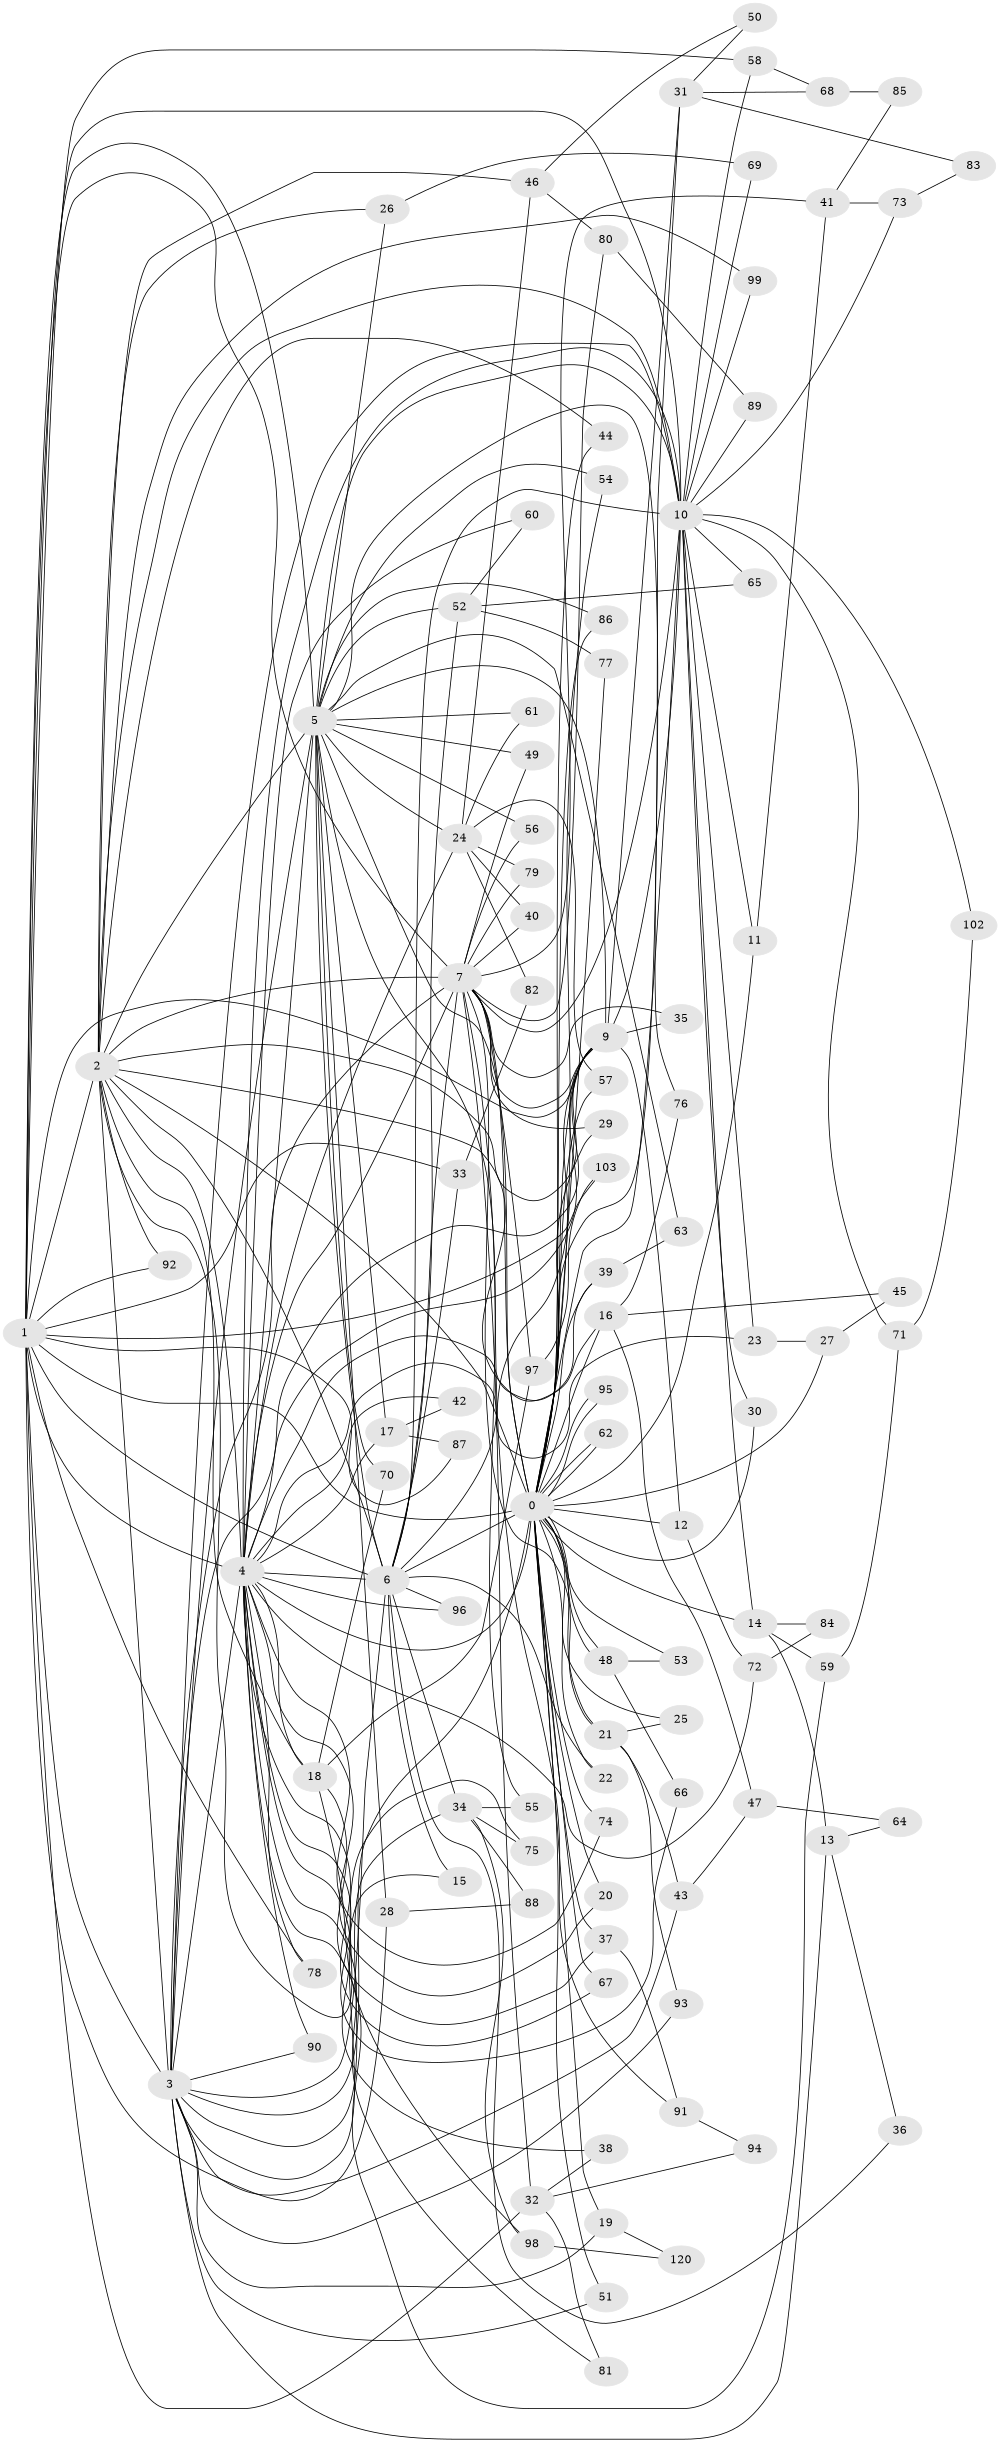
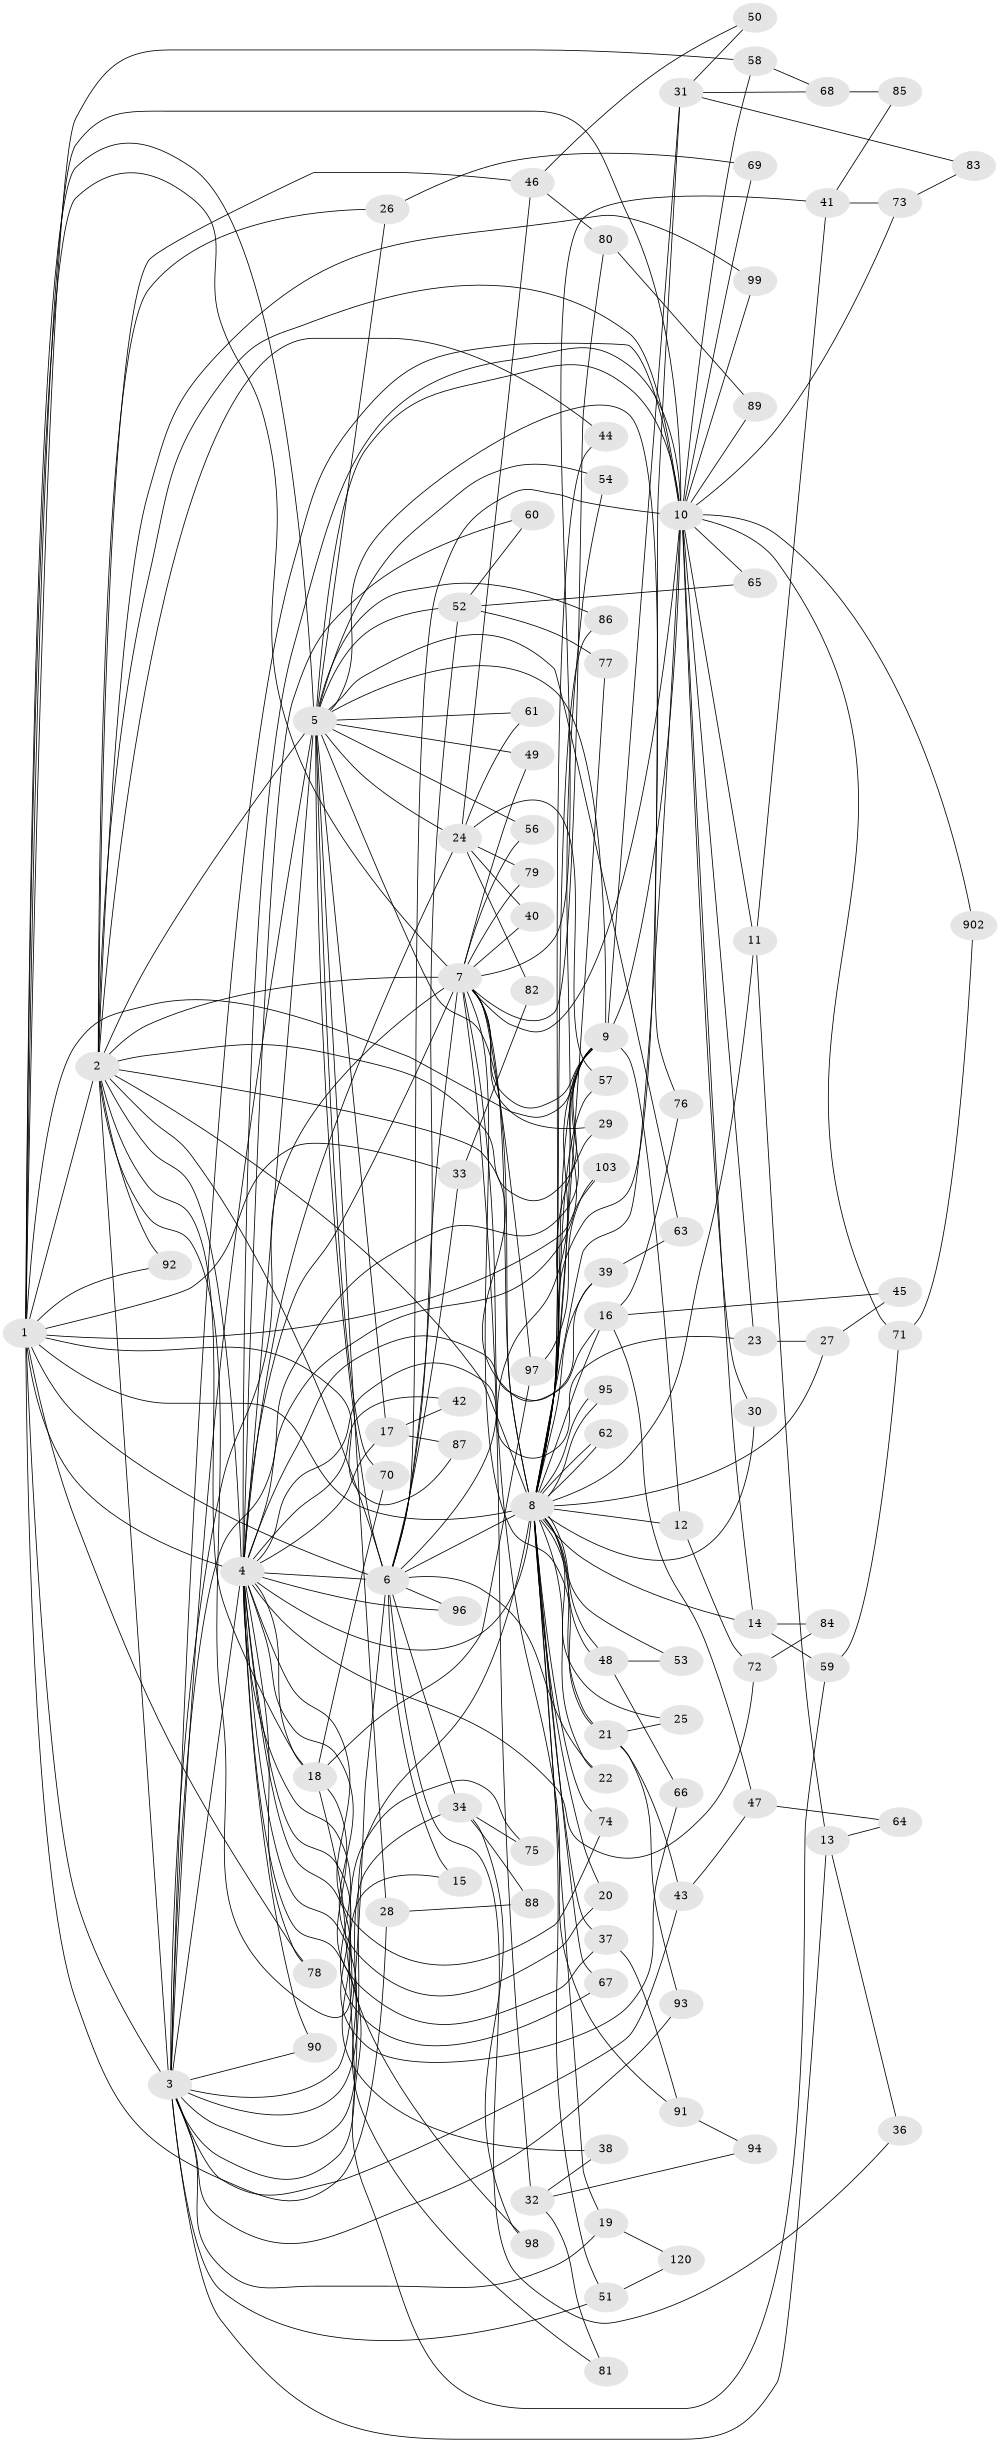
node "102": label "102" -> "902"
node "35": removed
node "0": label "0" -> "8"
edge "14" -- "13": now "11" -- "13"
node "55": removed
edge "1" -- "32": removed
edge "98" -- "120": now "51" -- "120"
